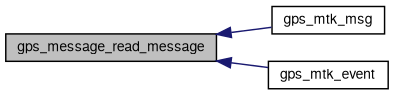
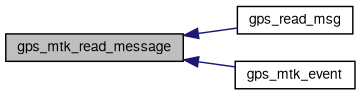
node "gps_mtk_msg": label "gps_mtk_msg" -> "gps_read_msg"
node "gps_message_read_message": label "gps_message_read_message" -> "gps_mtk_read_message"
